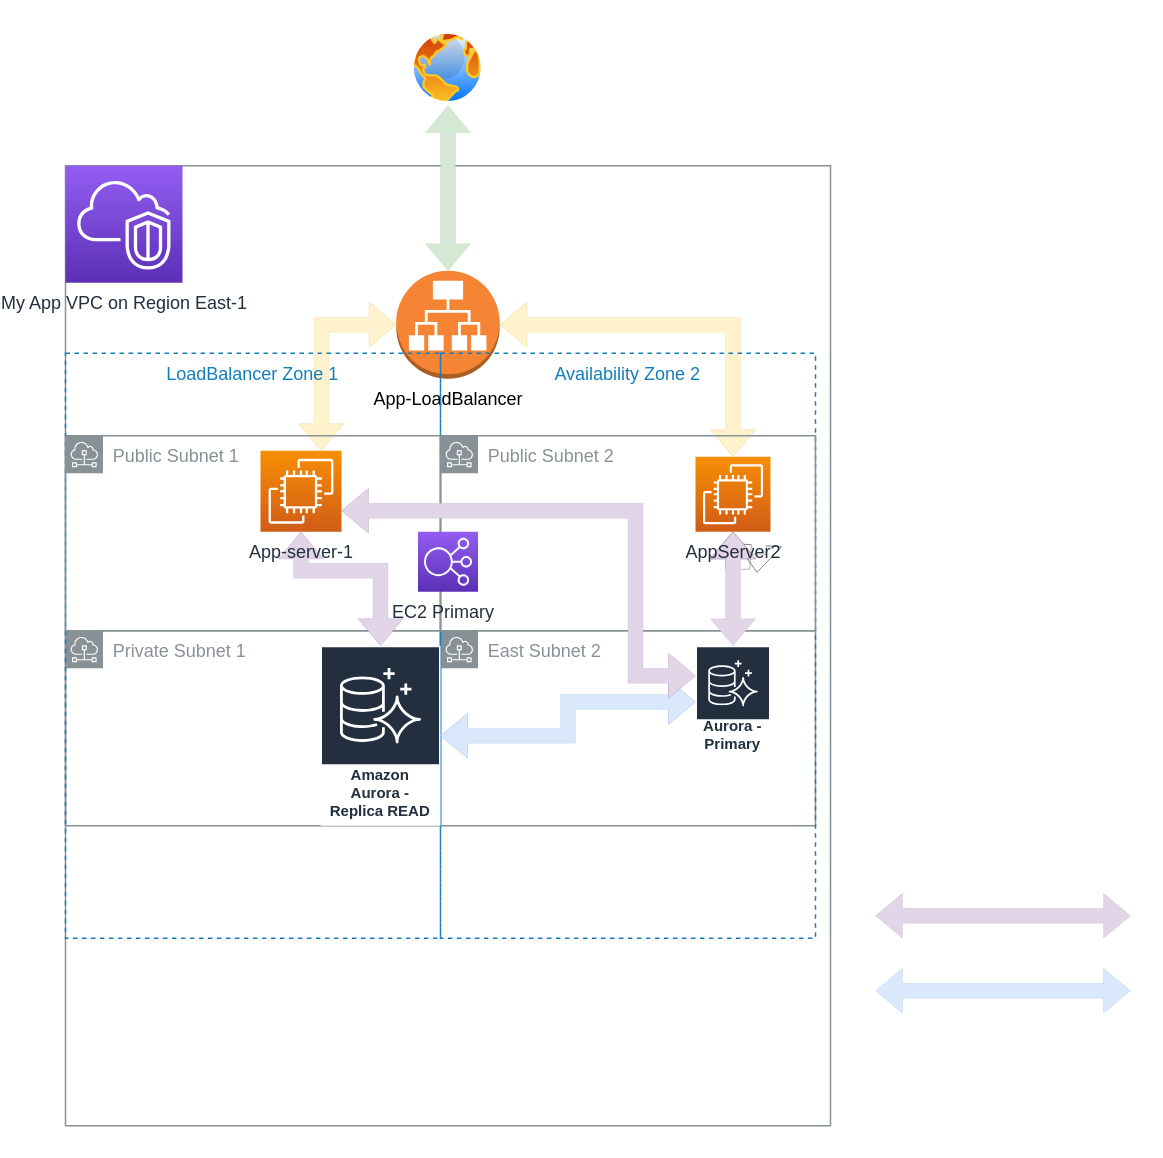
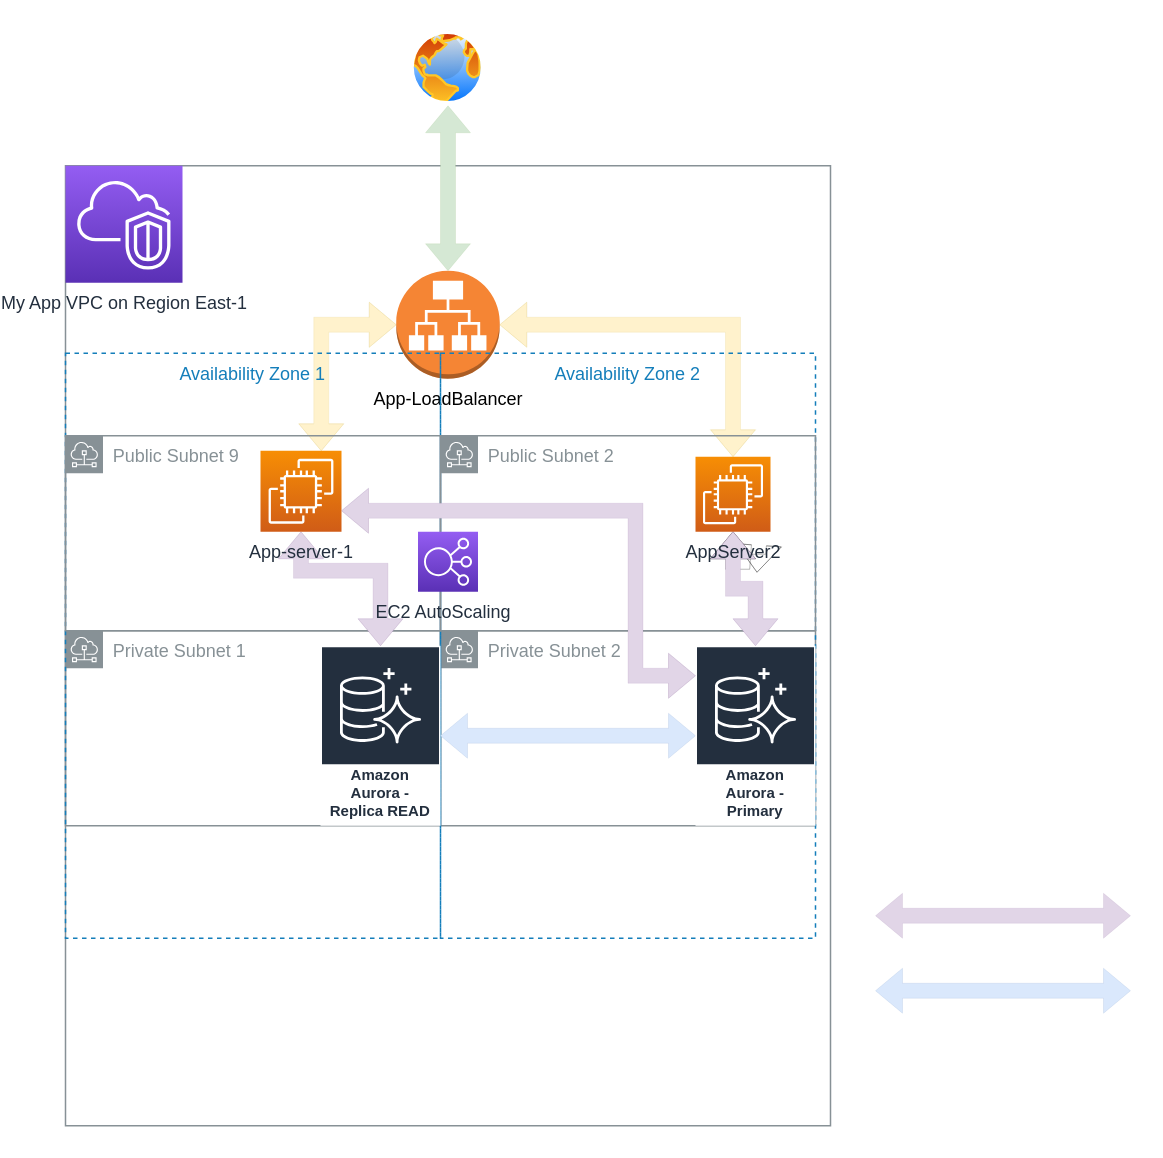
node "LoadBalancer Zone 1": label "LoadBalancer Zone 1" -> "Availability Zone 1"
node "Public Subnet 1": label "Public Subnet 1" -> "Public Subnet 9"
node "EC2 Primary": label "EC2 Primary" -> "EC2 AutoScaling"
node "East Subnet 2": label "East Subnet 2" -> "Private Subnet 2"
node "Amazon Aurora - Primary": size 75x113 -> 120x180
